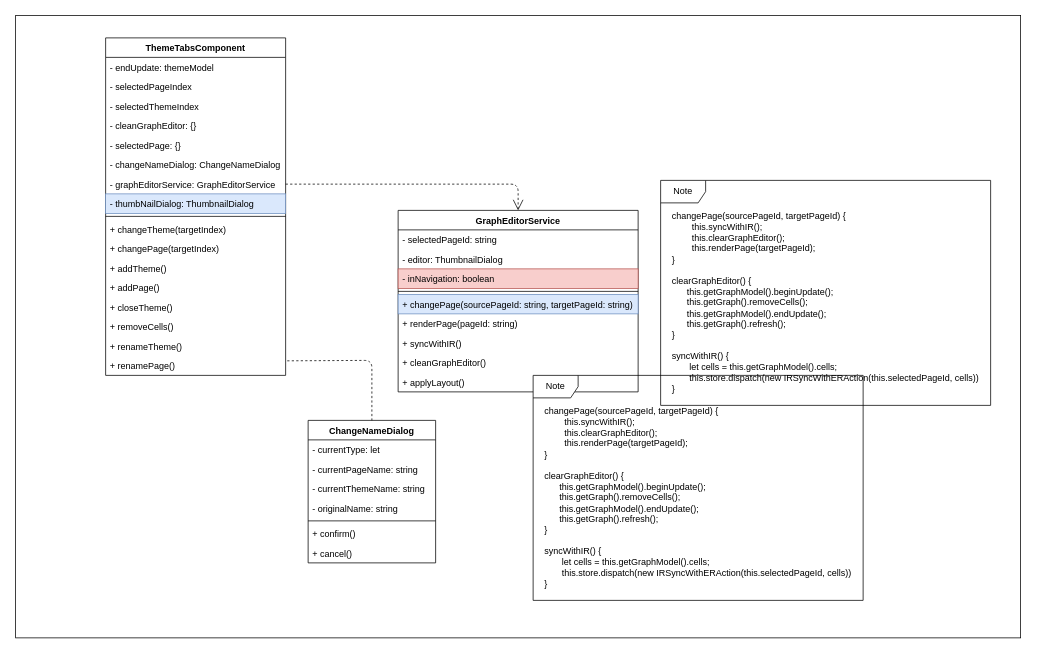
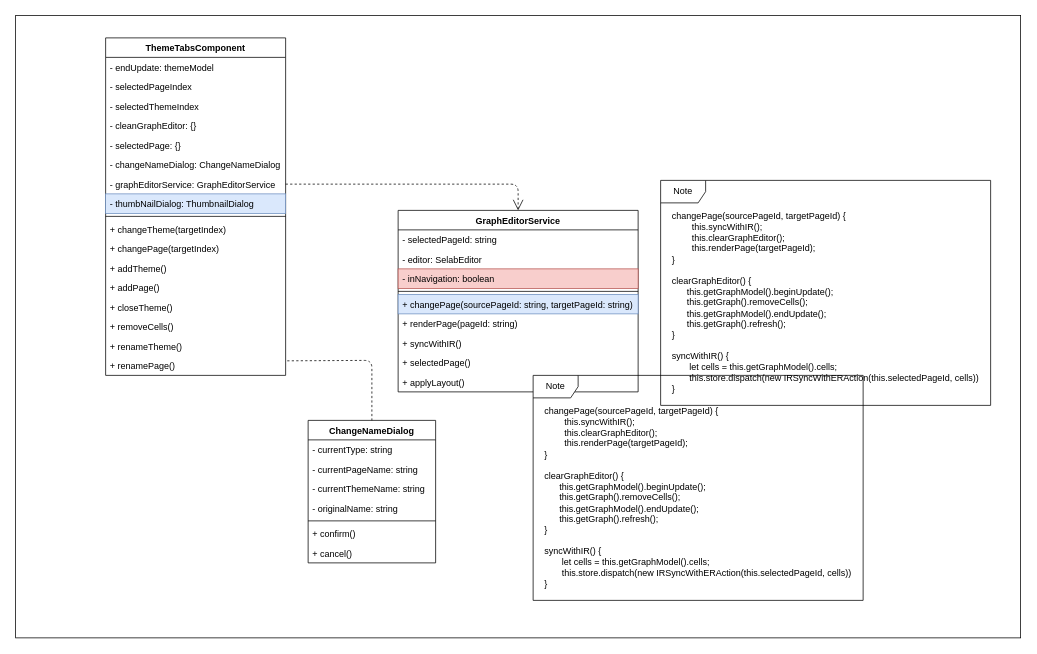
node "- editor: ThumbnailDialog": label "- editor: ThumbnailDialog" -> "- editor: SelabEditor"
node "+ cleanGraphEditor()": label "+ cleanGraphEditor()" -> "+ selectedPage()"
node "- currentType: let": label "- currentType: let" -> "- currentType: string"
